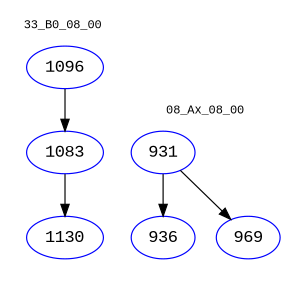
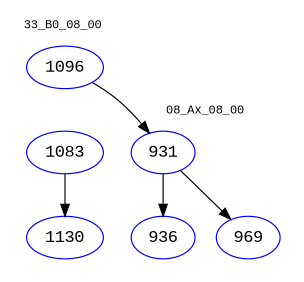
edge "1096" -> "1083": now "1096" -> "931"
